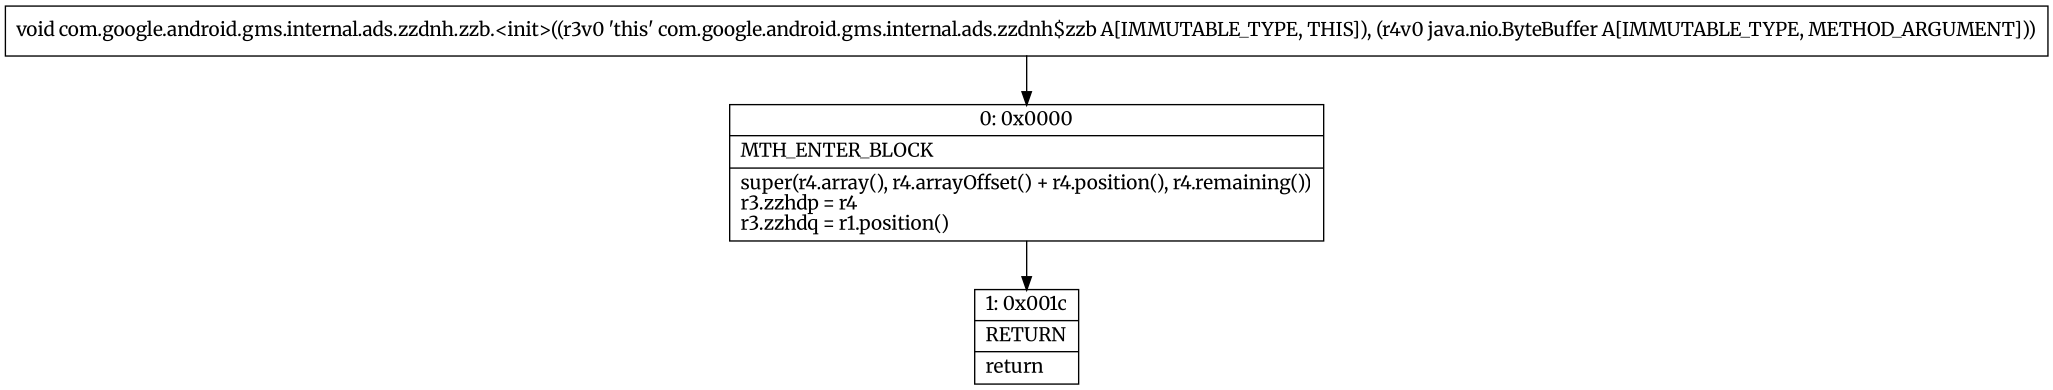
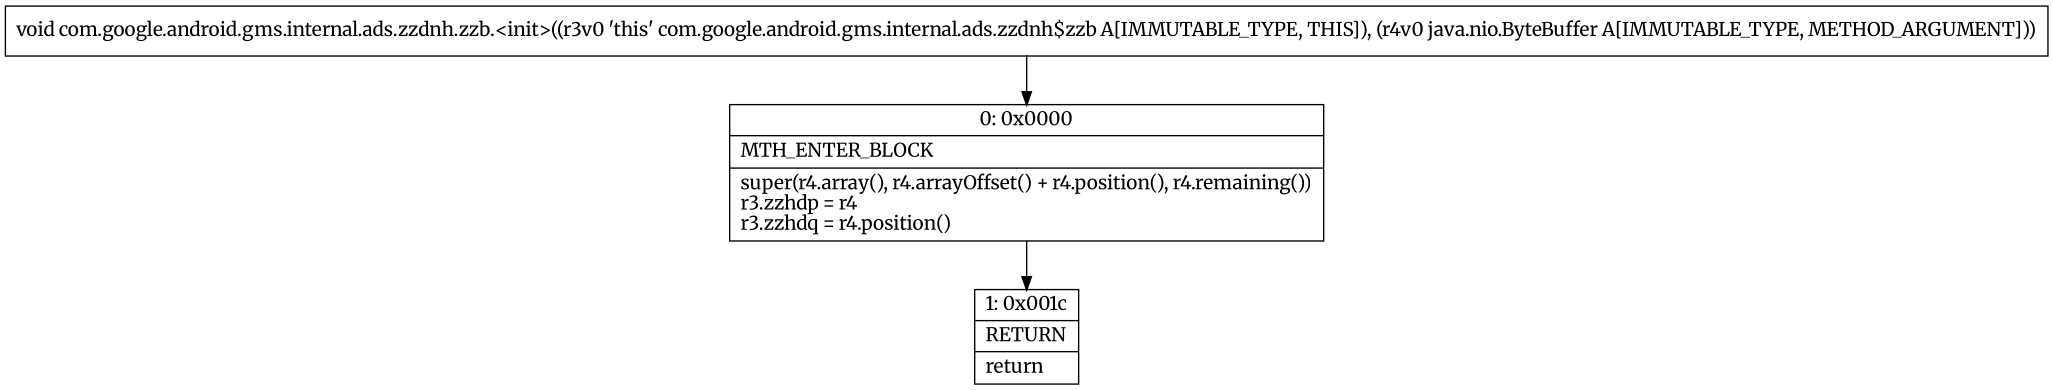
node "0: 0x0000": text "r3.zzhdq = r1.position()" -> "r3.zzhdq = r4.position()"
